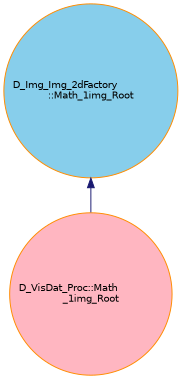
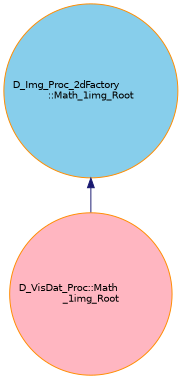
node "D_Img_Img_2dFactory ::Math_1img_Root": label "D_Img_Img_2dFactory ::Math_1img_Root" -> "D_Img_Proc_2dFactory ::Math_1img_Root"
